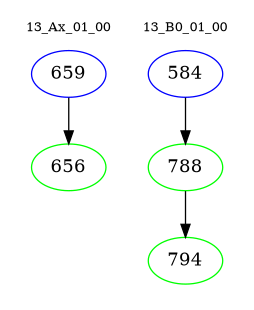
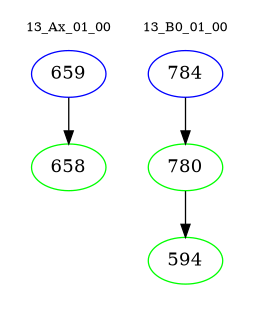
node "584": label "584" -> "784"
node "656": label "656" -> "658"
node "788": label "788" -> "780"
node "794": label "794" -> "594"
